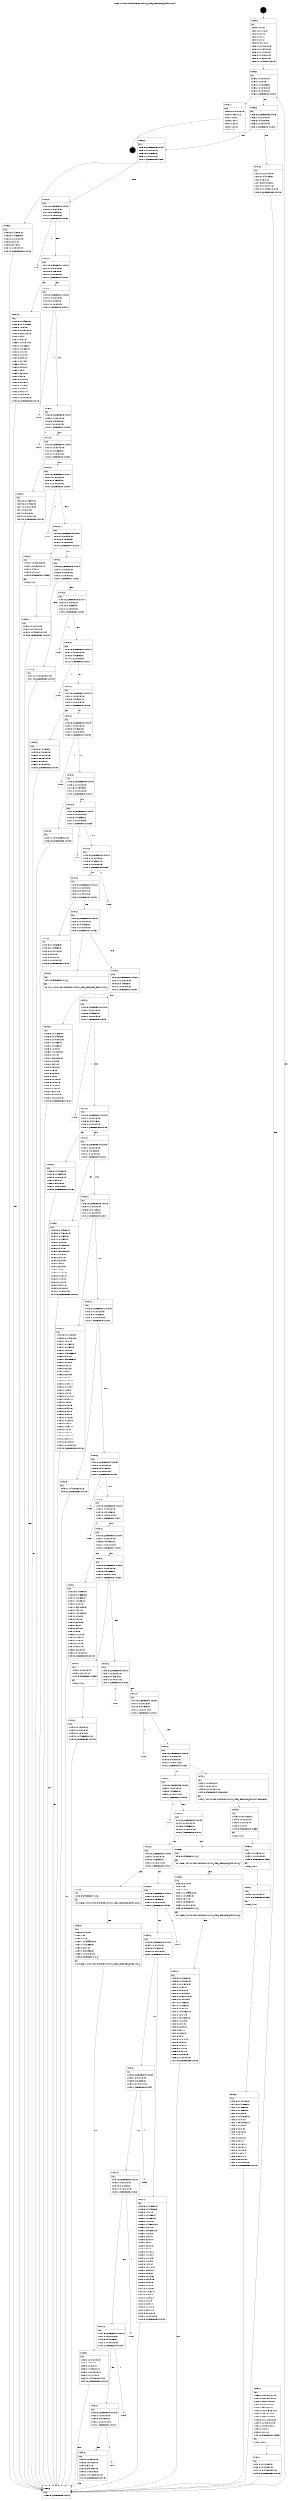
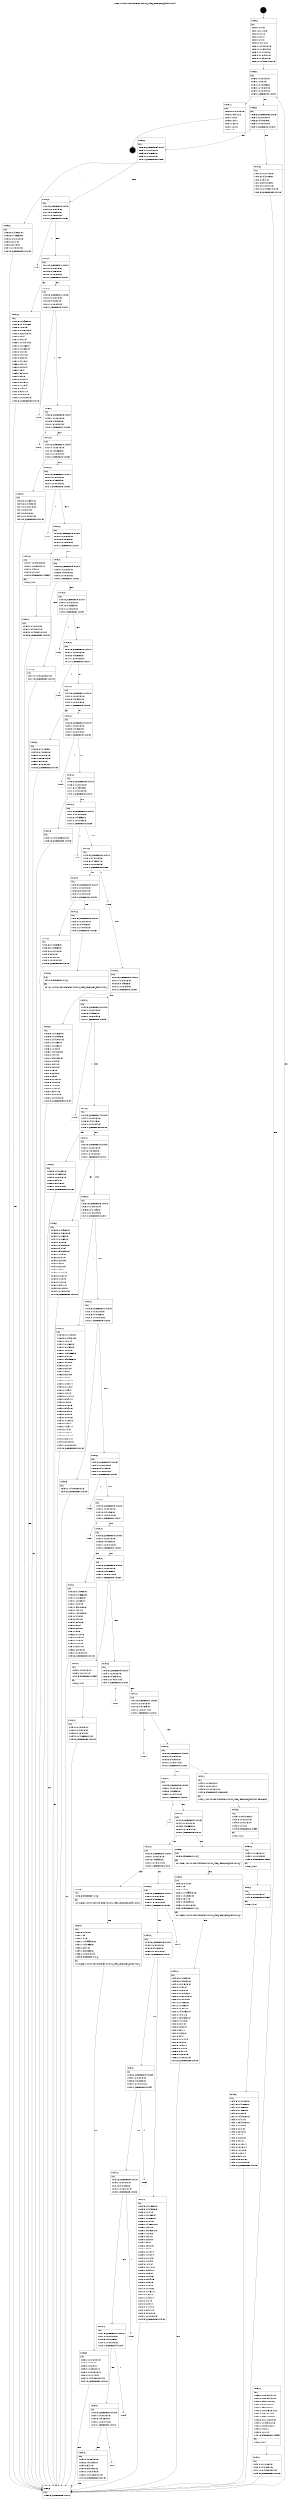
edge "0x4017c6 [28]" -> "0x4017e2 [28]": now "0x401aec" -> "0x4017e2 [28]"
